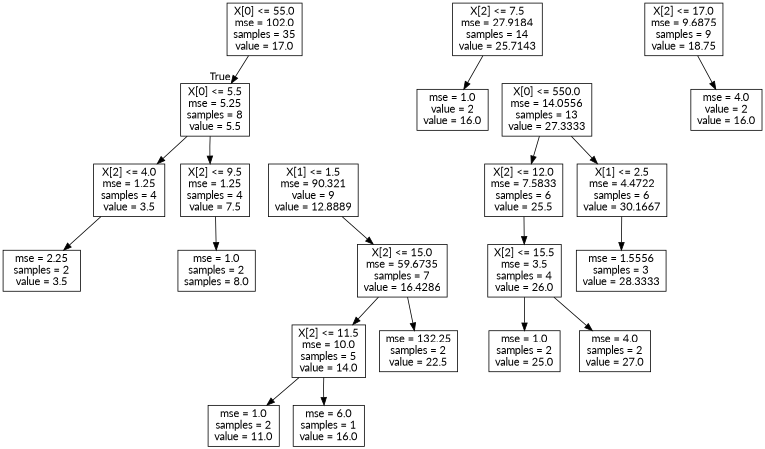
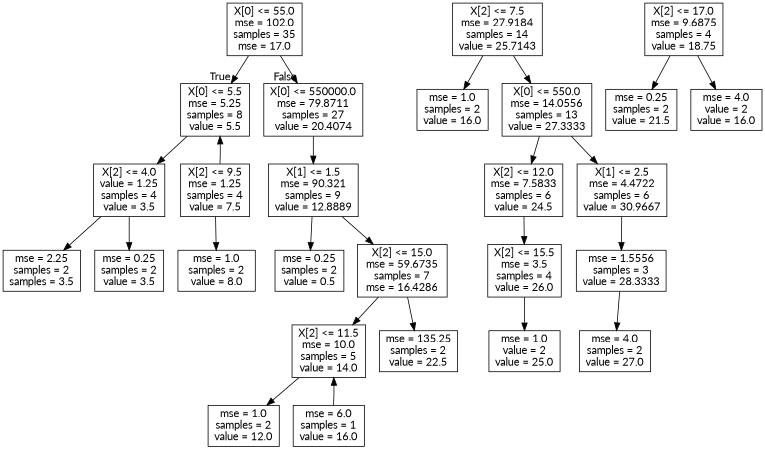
node "X[0] <= 55.0 mse = 102.0 samples = 35 value = 17.0": label "X[0] <= 55.0 mse = 102.0 samples = 35 value = 17.0" -> "X[0] <= 55.0 mse = 102.0 samples = 35 mse = 17.0"
node "X[2] <= 17.0 mse = 9.6875 samples = 9 value = 18.75": label "X[2] <= 17.0 mse = 9.6875 samples = 9 value = 18.75" -> "X[2] <= 17.0 mse = 9.6875 samples = 4 value = 18.75"
edge "X[2] <= 7.5 mse = 27.9184 samples = 14 value = 25.7143" -> "X[0] <= 550.0 mse = 14.0556 samples = 13 value = 27.3333": added
node "X[0] <= 550000.0 mse = 79.8711 samples = 27 value = 20.4074": added
node "mse = 1.0 value = 2 value = 16.0": label "mse = 1.0 value = 2 value = 16.0" -> "mse = 1.0 samples = 2 value = 16.0"
node "mse = 0.25 samples = 2 value = 21.5": added
edge "X[0] <= 5.5 mse = 5.25 samples = 8 value = 5.5" -> "X[2] <= 9.5 mse = 1.25 samples = 4 value = 7.5": reversed
node "X[2] <= 4.0 mse = 1.25 samples = 4 value = 3.5": label "X[2] <= 4.0 mse = 1.25 samples = 4 value = 3.5" -> "X[2] <= 4.0 value = 1.25 samples = 4 value = 3.5"
node "X[1] <= 1.5 mse = 90.321 value = 9 value = 12.8889": label "X[1] <= 1.5 mse = 90.321 value = 9 value = 12.8889" -> "X[1] <= 1.5 mse = 90.321 samples = 9 value = 12.8889"
node "X[2] <= 12.0 mse = 7.5833 samples = 6 value = 25.5": label "X[2] <= 12.0 mse = 7.5833 samples = 6 value = 25.5" -> "X[2] <= 12.0 mse = 7.5833 samples = 6 value = 24.5"
node "X[1] <= 2.5 mse = 4.4722 samples = 6 value = 30.1667": label "X[1] <= 2.5 mse = 4.4722 samples = 6 value = 30.1667" -> "X[1] <= 2.5 mse = 4.4722 samples = 6 value = 30.9667"
node "mse = 2.25 samples = 2 value = 3.5": label "mse = 2.25 samples = 2 value = 3.5" -> "mse = 2.25 samples = 2 samples = 3.5"
node "mse = 0.25 samples = 2 value = 3.5": added
node "mse = 1.0 samples = 2 samples = 8.0": label "mse = 1.0 samples = 2 samples = 8.0" -> "mse = 1.0 samples = 2 value = 8.0"
node "mse = 0.25 samples = 2 value = 0.5": added
node "X[2] <= 15.0 mse = 59.6735 samples = 7 value = 16.4286": label "X[2] <= 15.0 mse = 59.6735 samples = 7 value = 16.4286" -> "X[2] <= 15.0 mse = 59.6735 samples = 7 mse = 16.4286"
edge "X[2] <= 15.5 mse = 3.5 samples = 4 value = 26.0" -> "mse = 4.0 samples = 2 value = 27.0": now "mse = 1.5556 samples = 3 value = 28.3333" -> "mse = 4.0 samples = 2 value = 27.0"
node "mse = 132.25 samples = 2 value = 22.5": label "mse = 132.25 samples = 2 value = 22.5" -> "mse = 135.25 samples = 2 value = 22.5"
node "mse = 1.0 samples = 2 value = 25.0": label "mse = 1.0 samples = 2 value = 25.0" -> "mse = 1.0 value = 2 value = 25.0"
edge "X[2] <= 11.5 mse = 10.0 samples = 5 value = 14.0" -> "mse = 6.0 samples = 1 value = 16.0": reversed
node "mse = 1.0 samples = 2 value = 11.0": label "mse = 1.0 samples = 2 value = 11.0" -> "mse = 1.0 samples = 2 value = 12.0"
